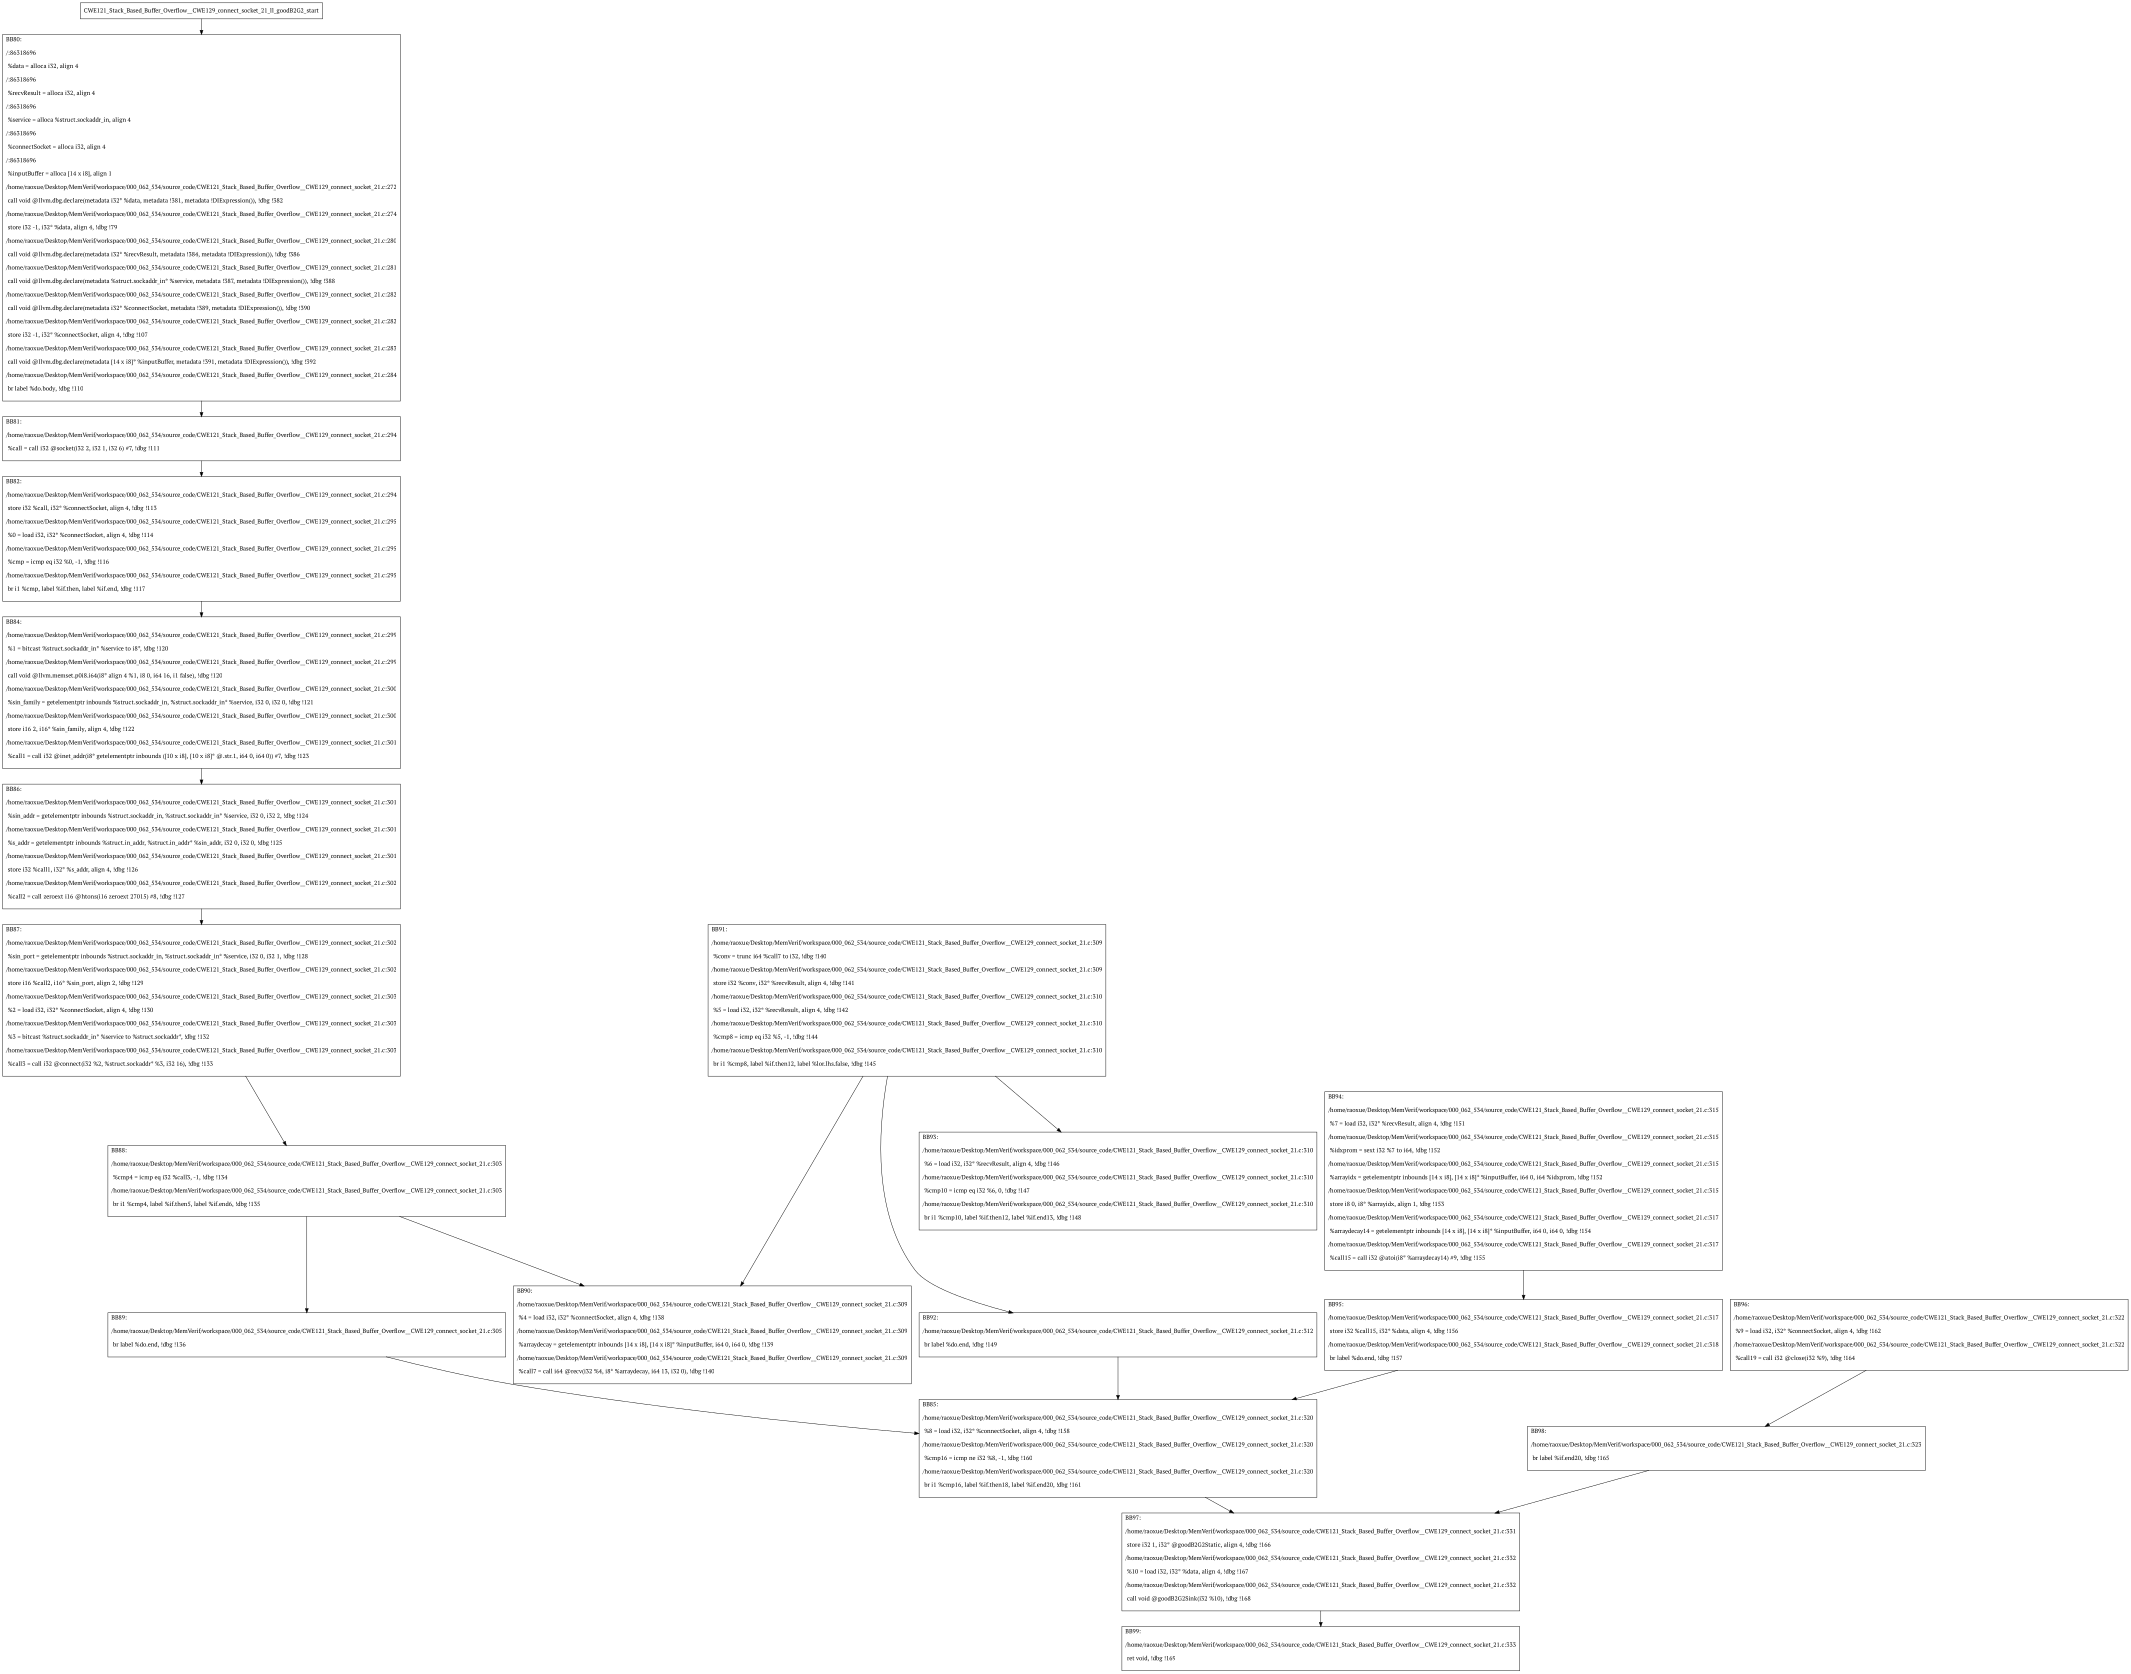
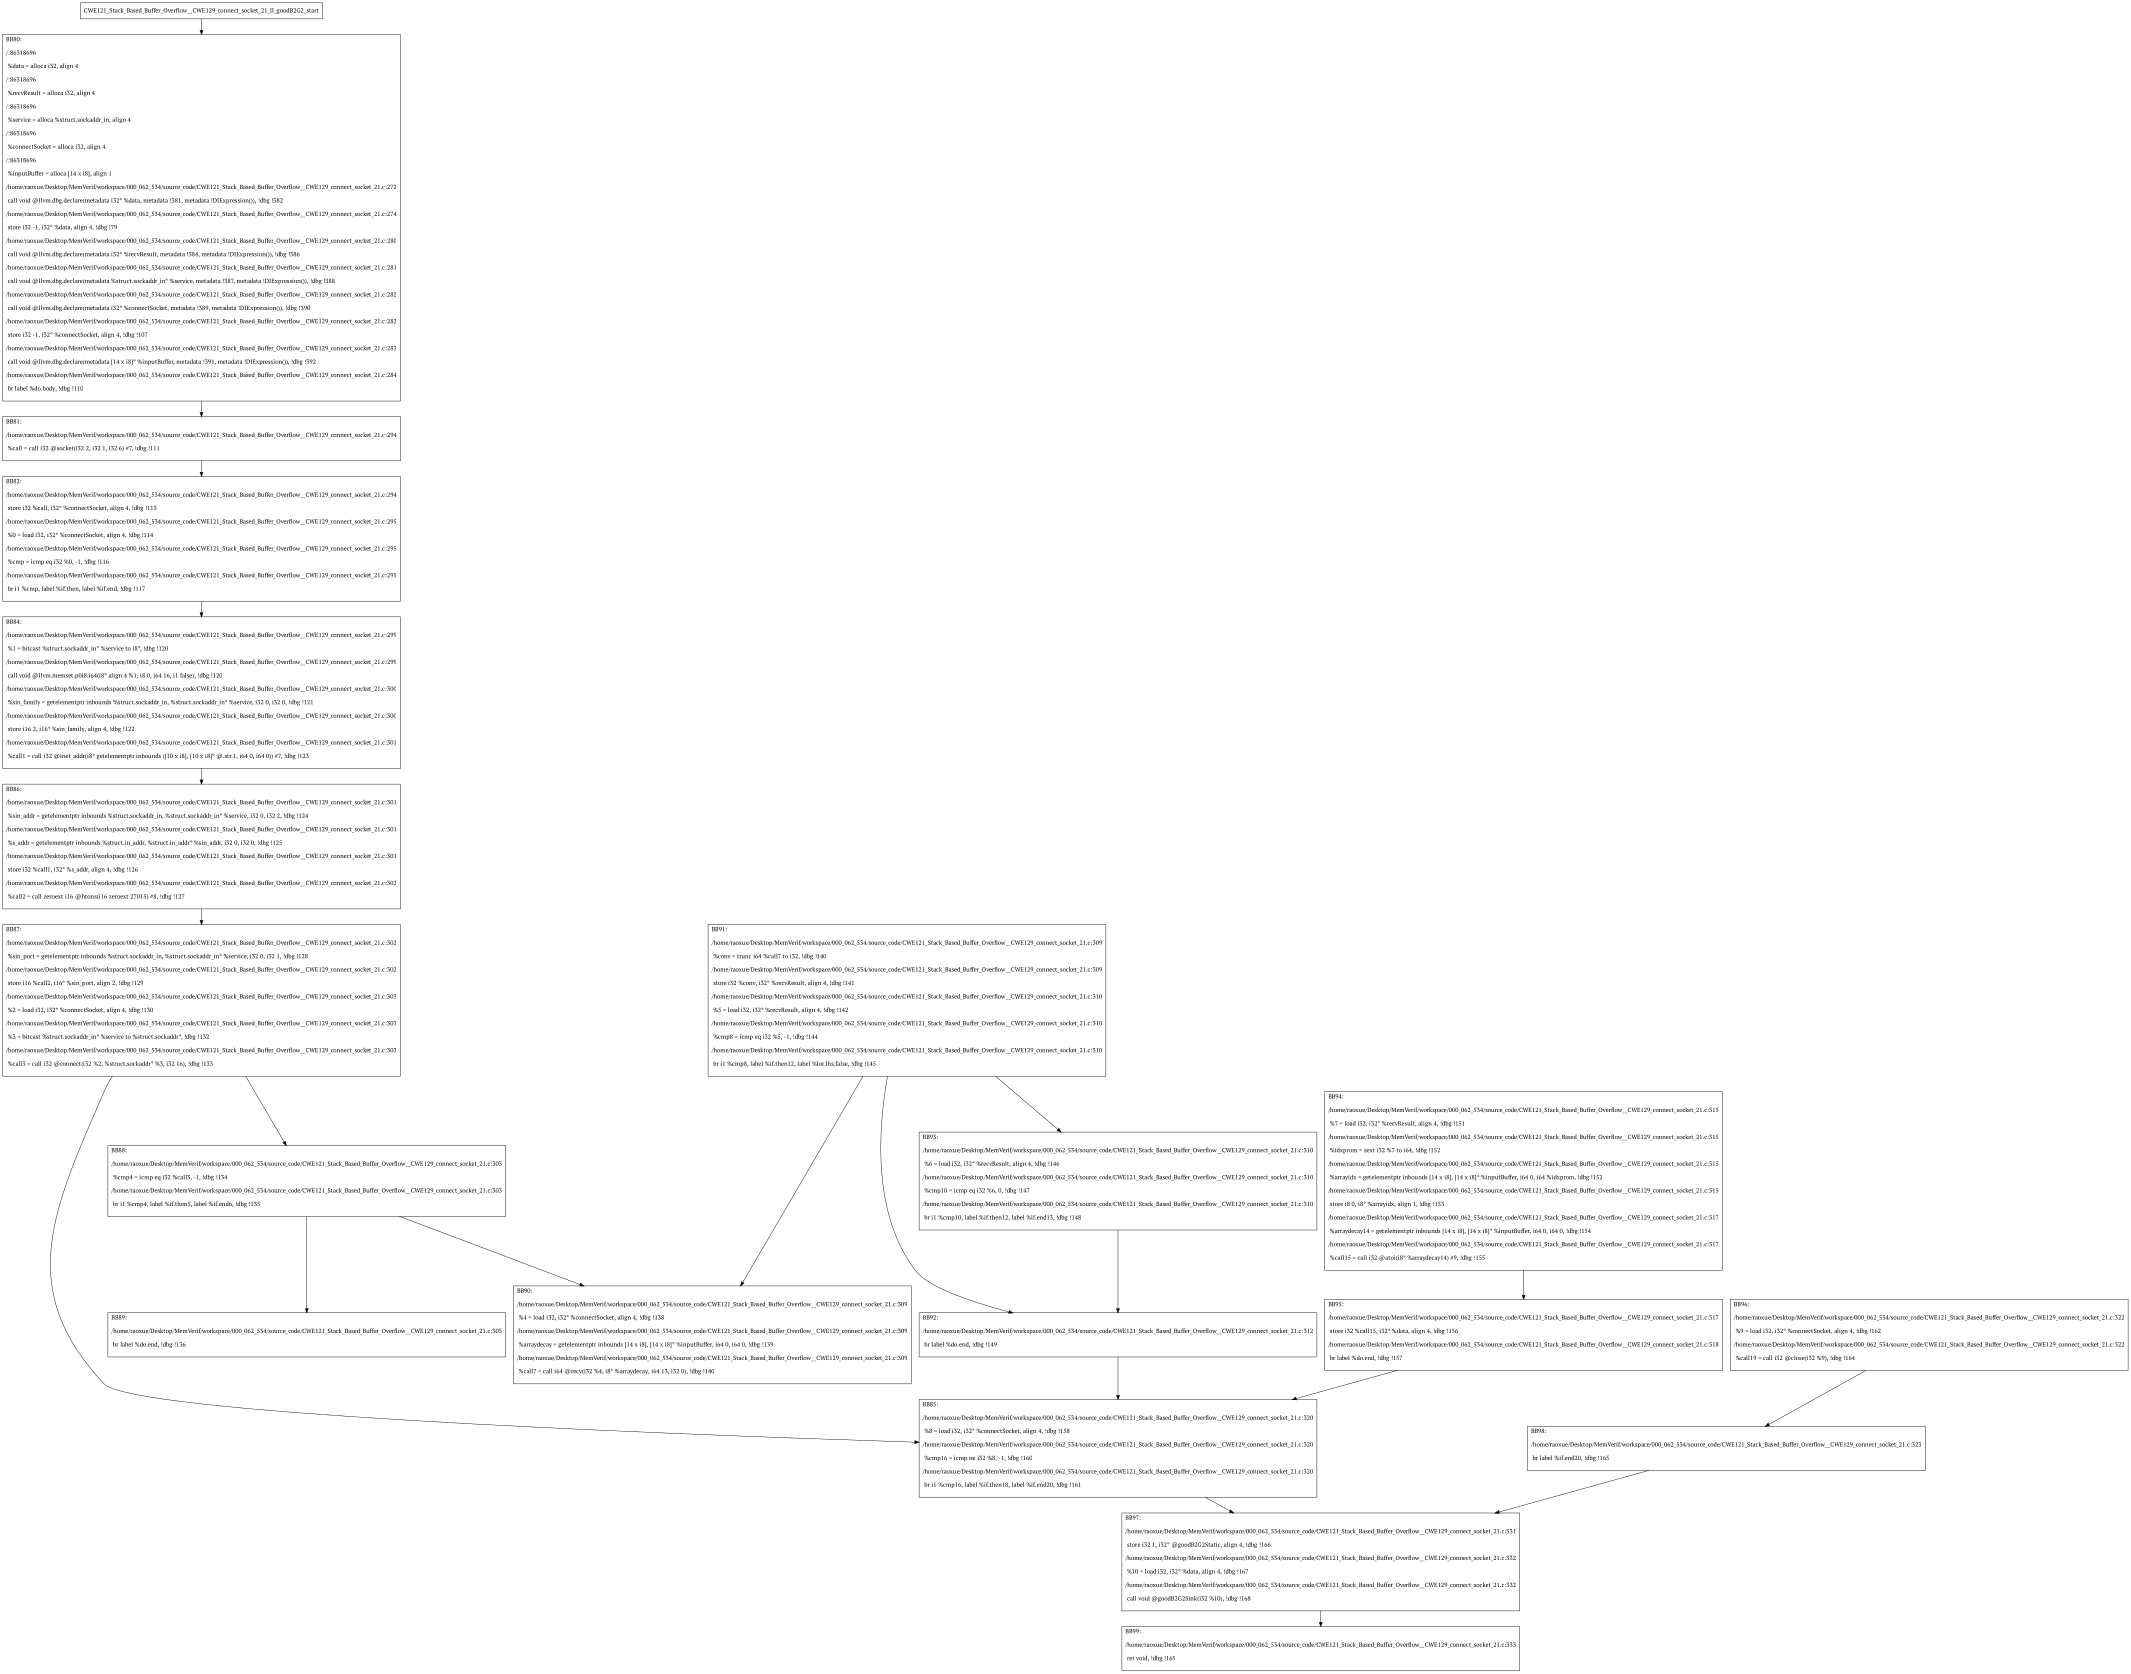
edge "BB93:" -> "BB92:": added
edge "BB89:" -> "BB85:": now "BB87:" -> "BB85:"
